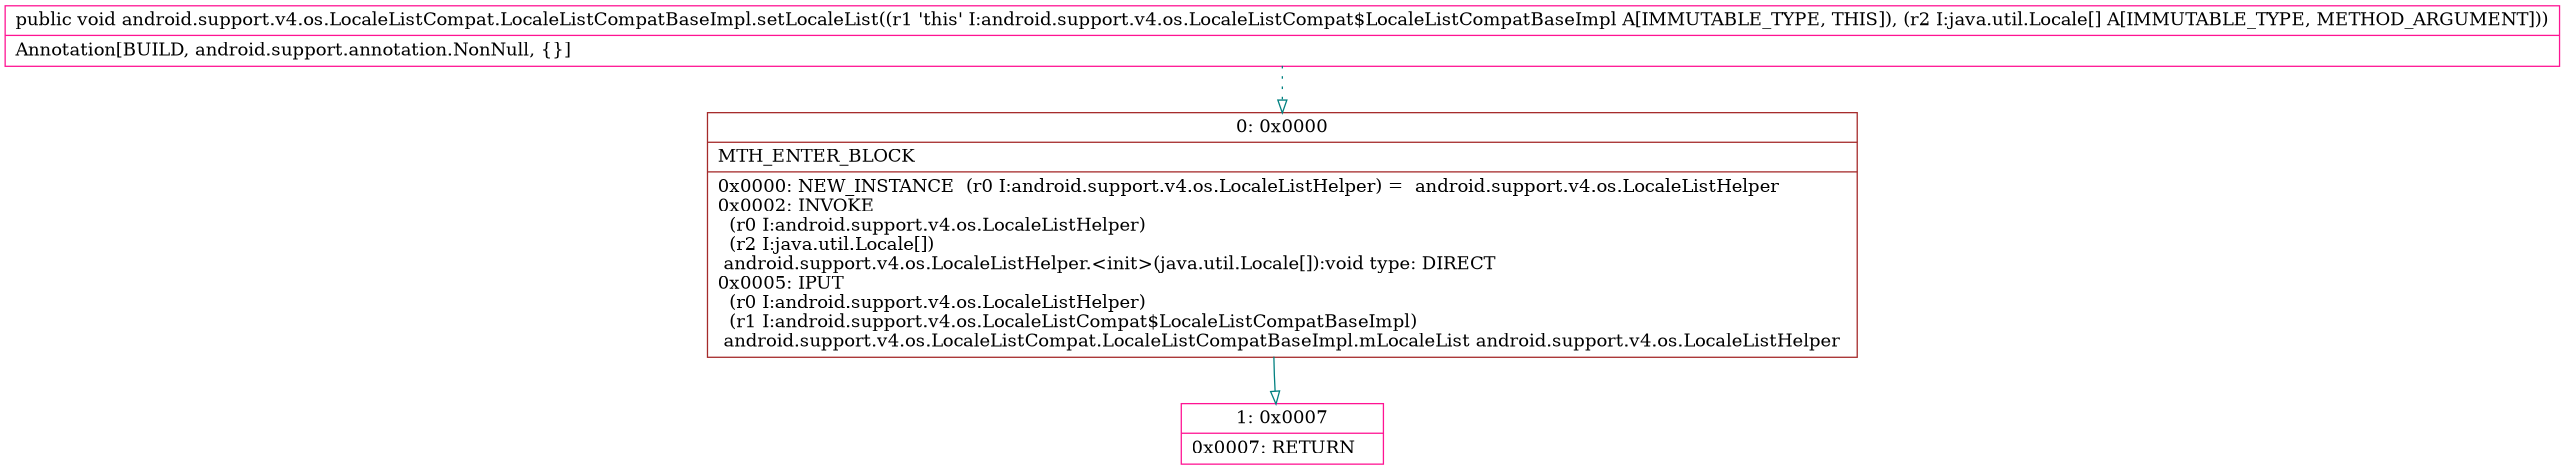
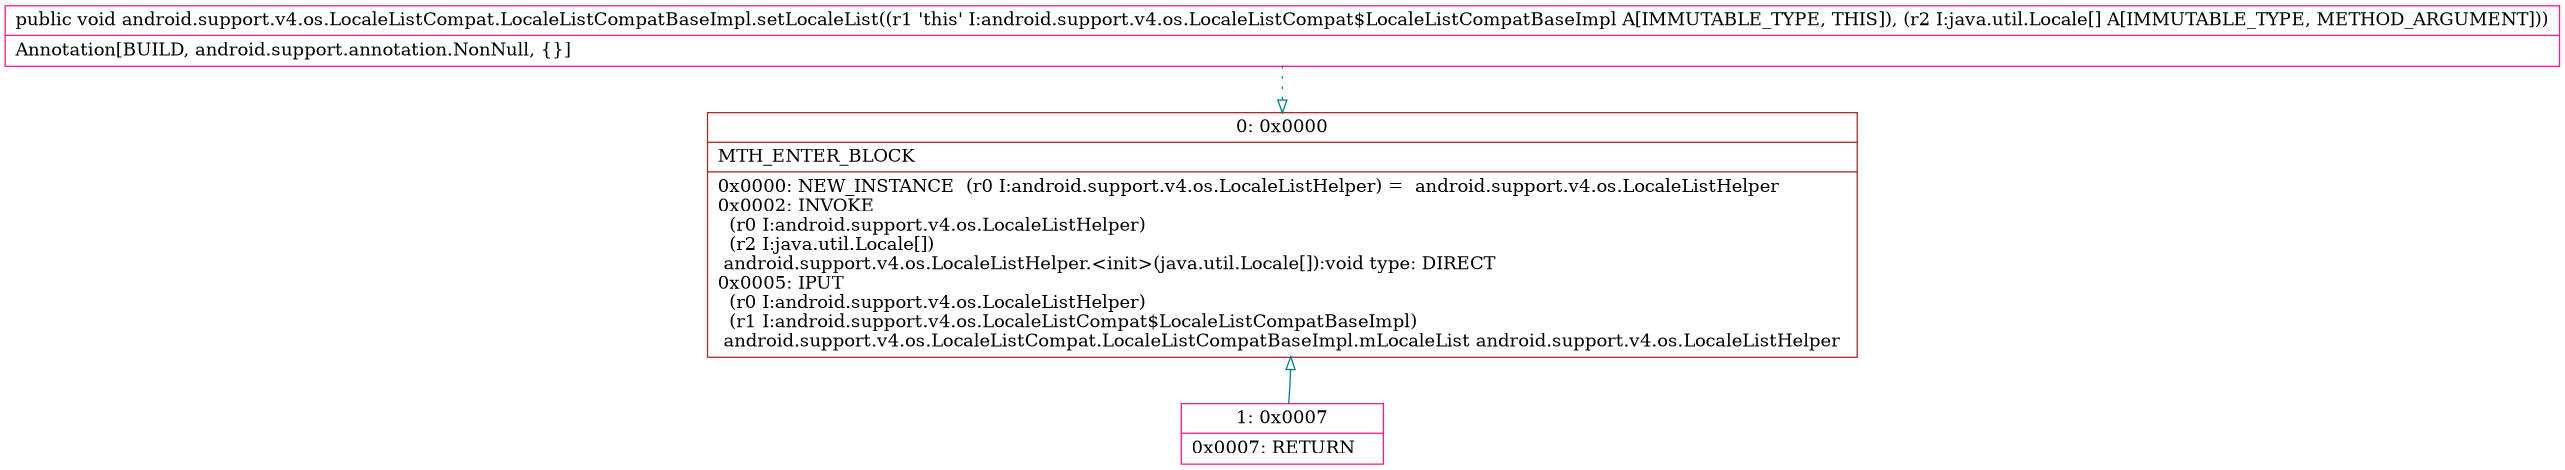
edge "0: 0x0000" -> "1: 0x0007": reversed
